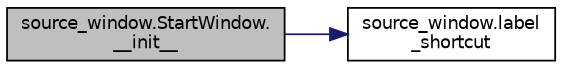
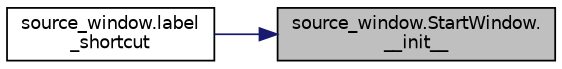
edge "source_window.StartWindow. __init__" -> "source_window.label _shortcut": reversed
